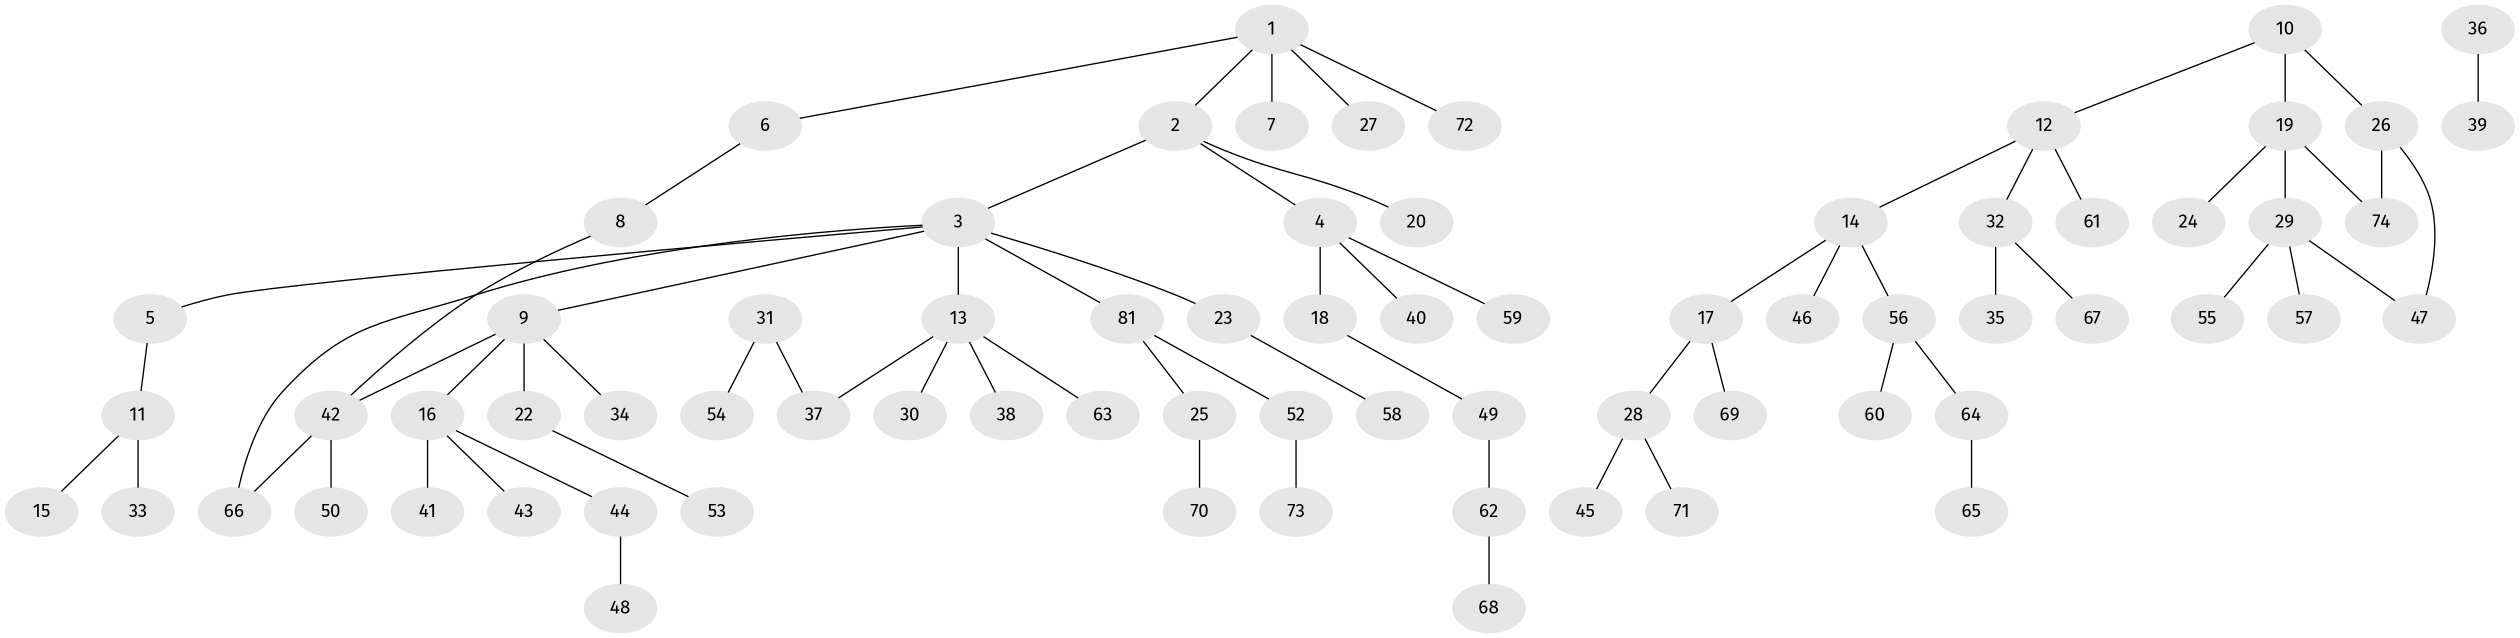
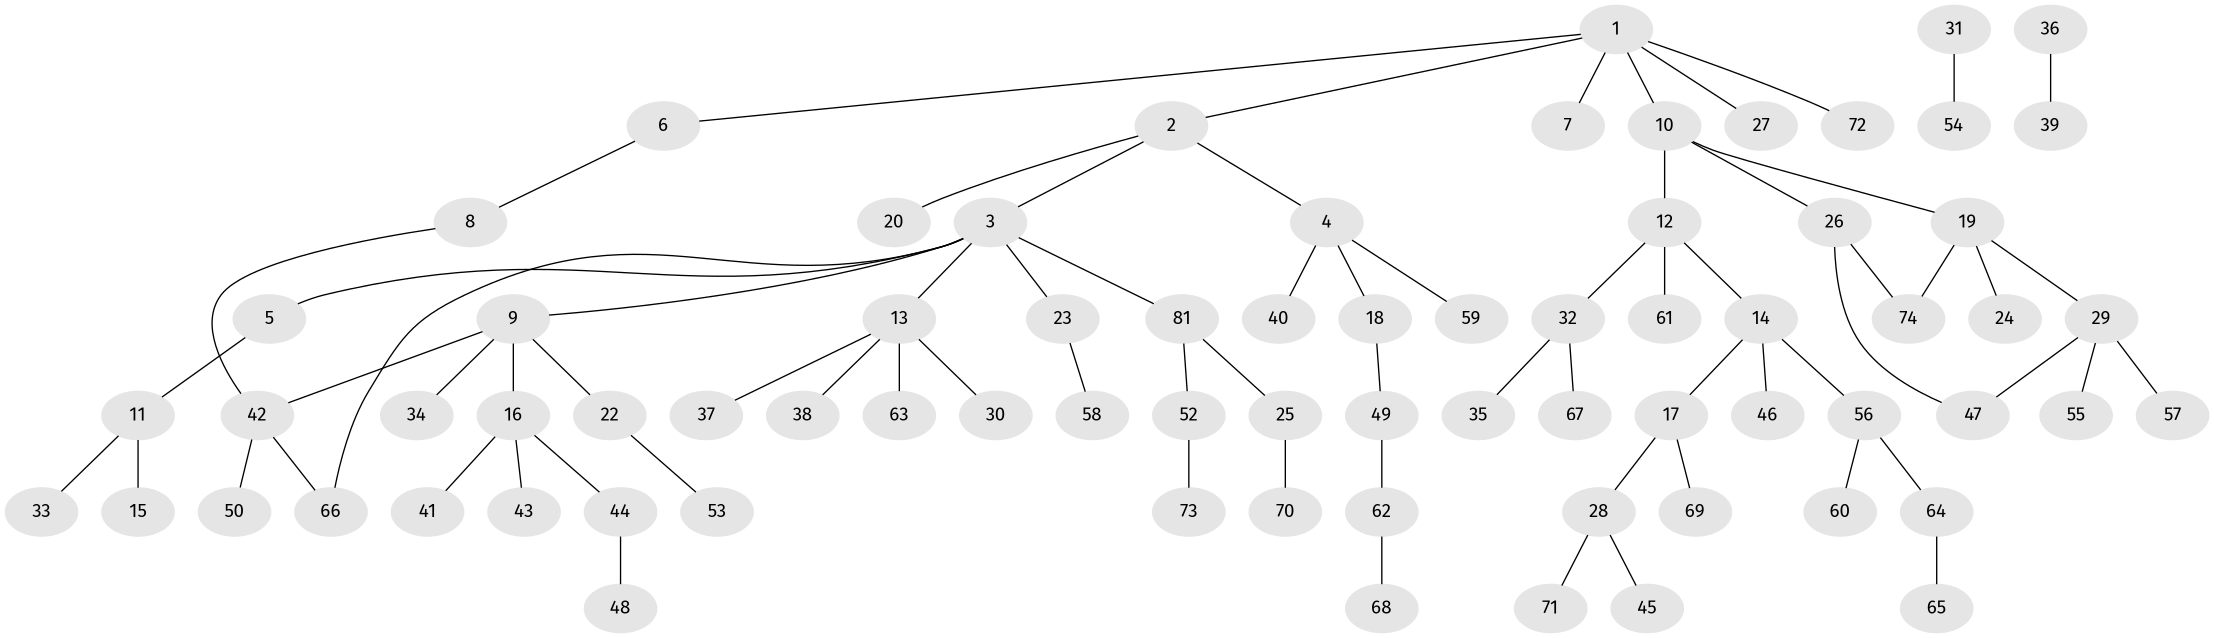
edge "1" -- "10": added
edge "31" -- "37": removed
